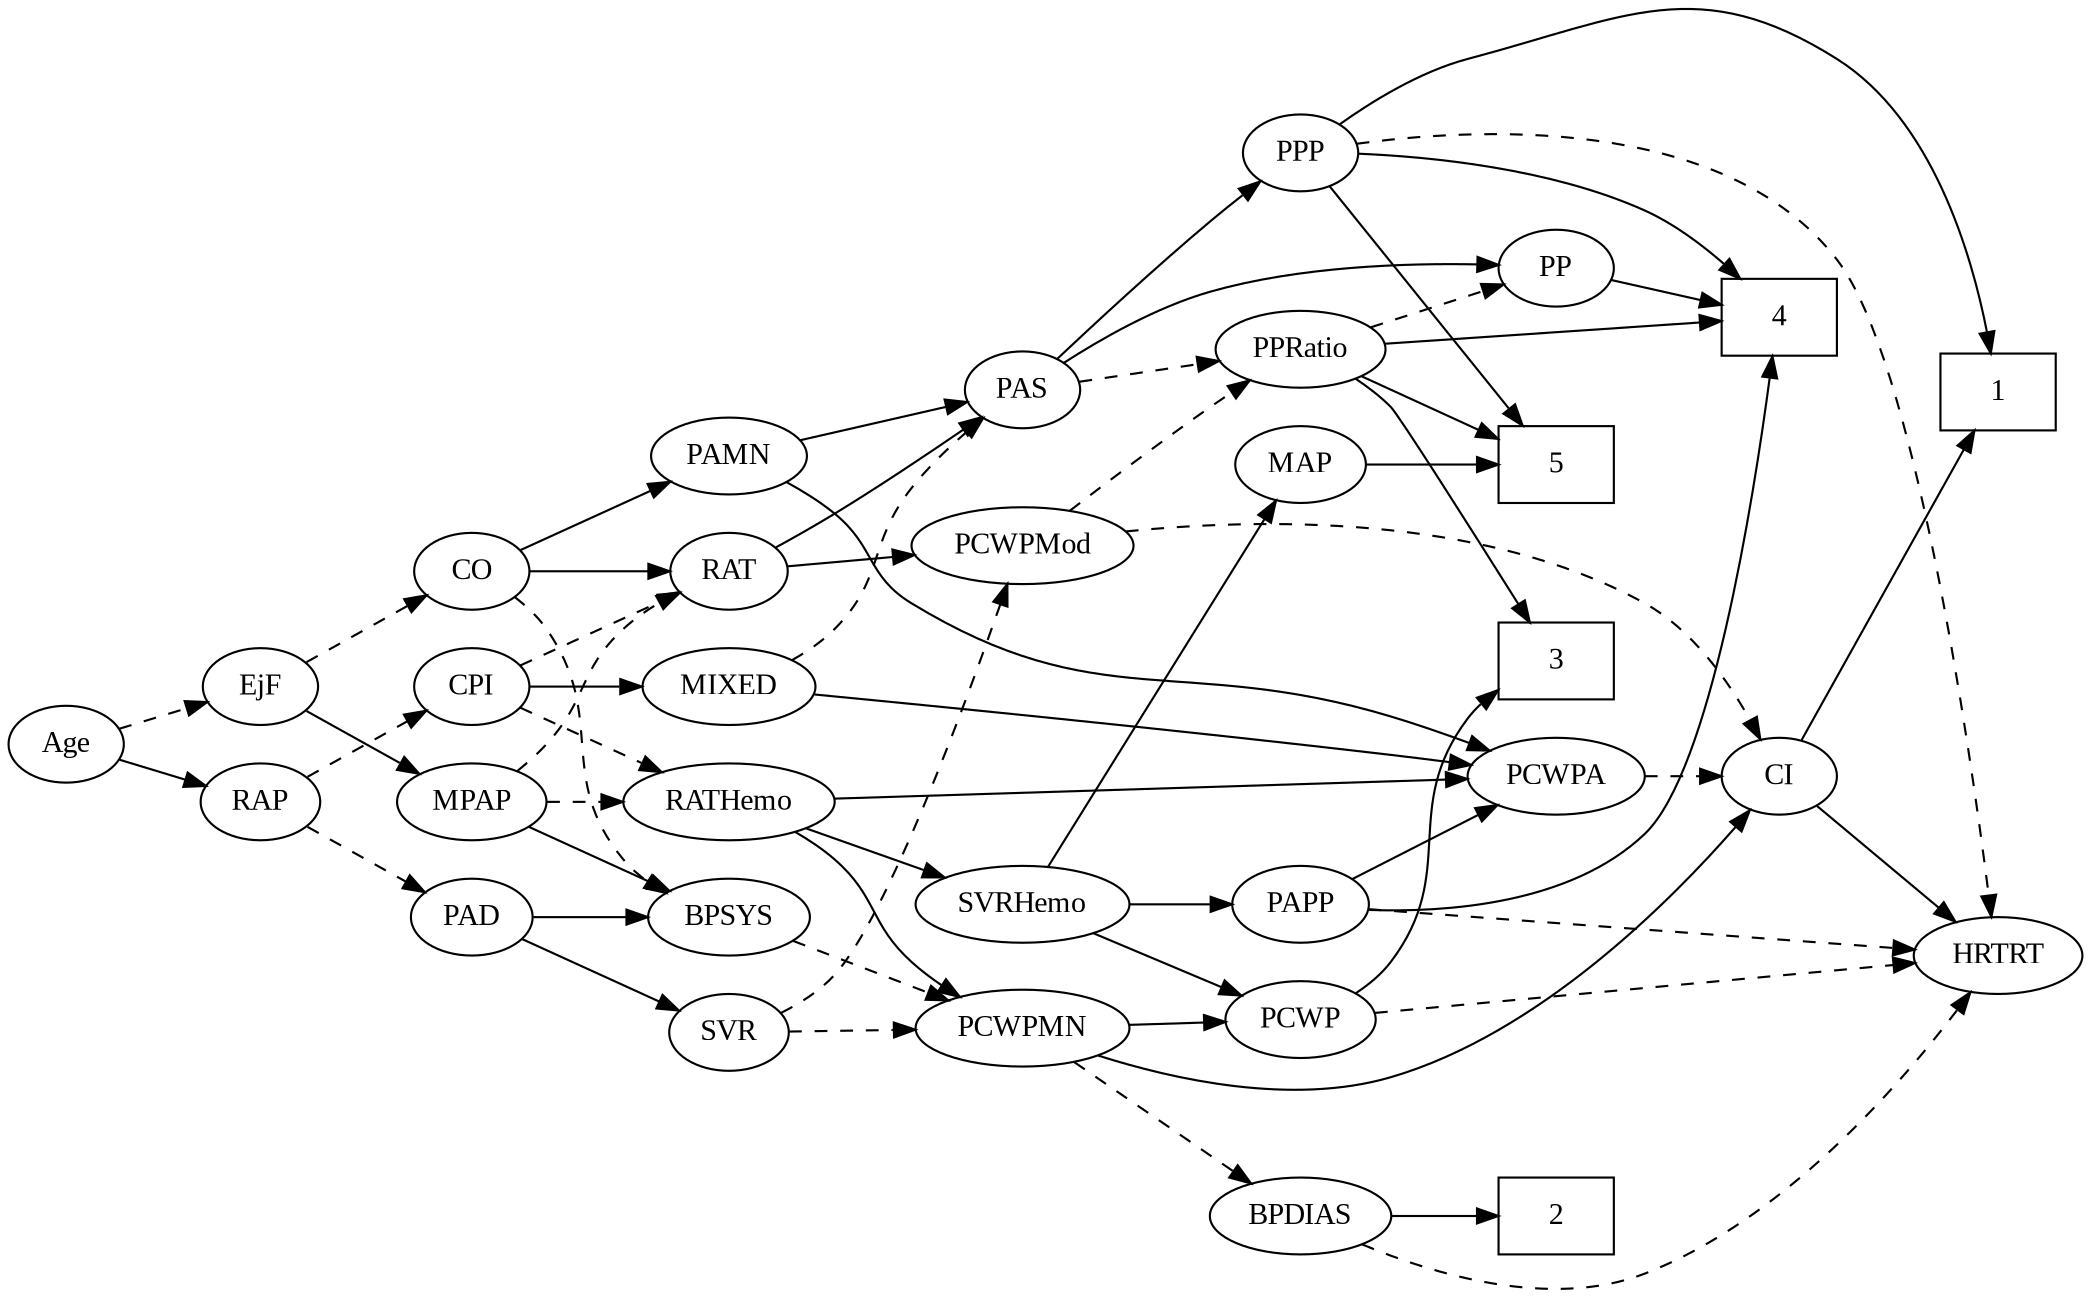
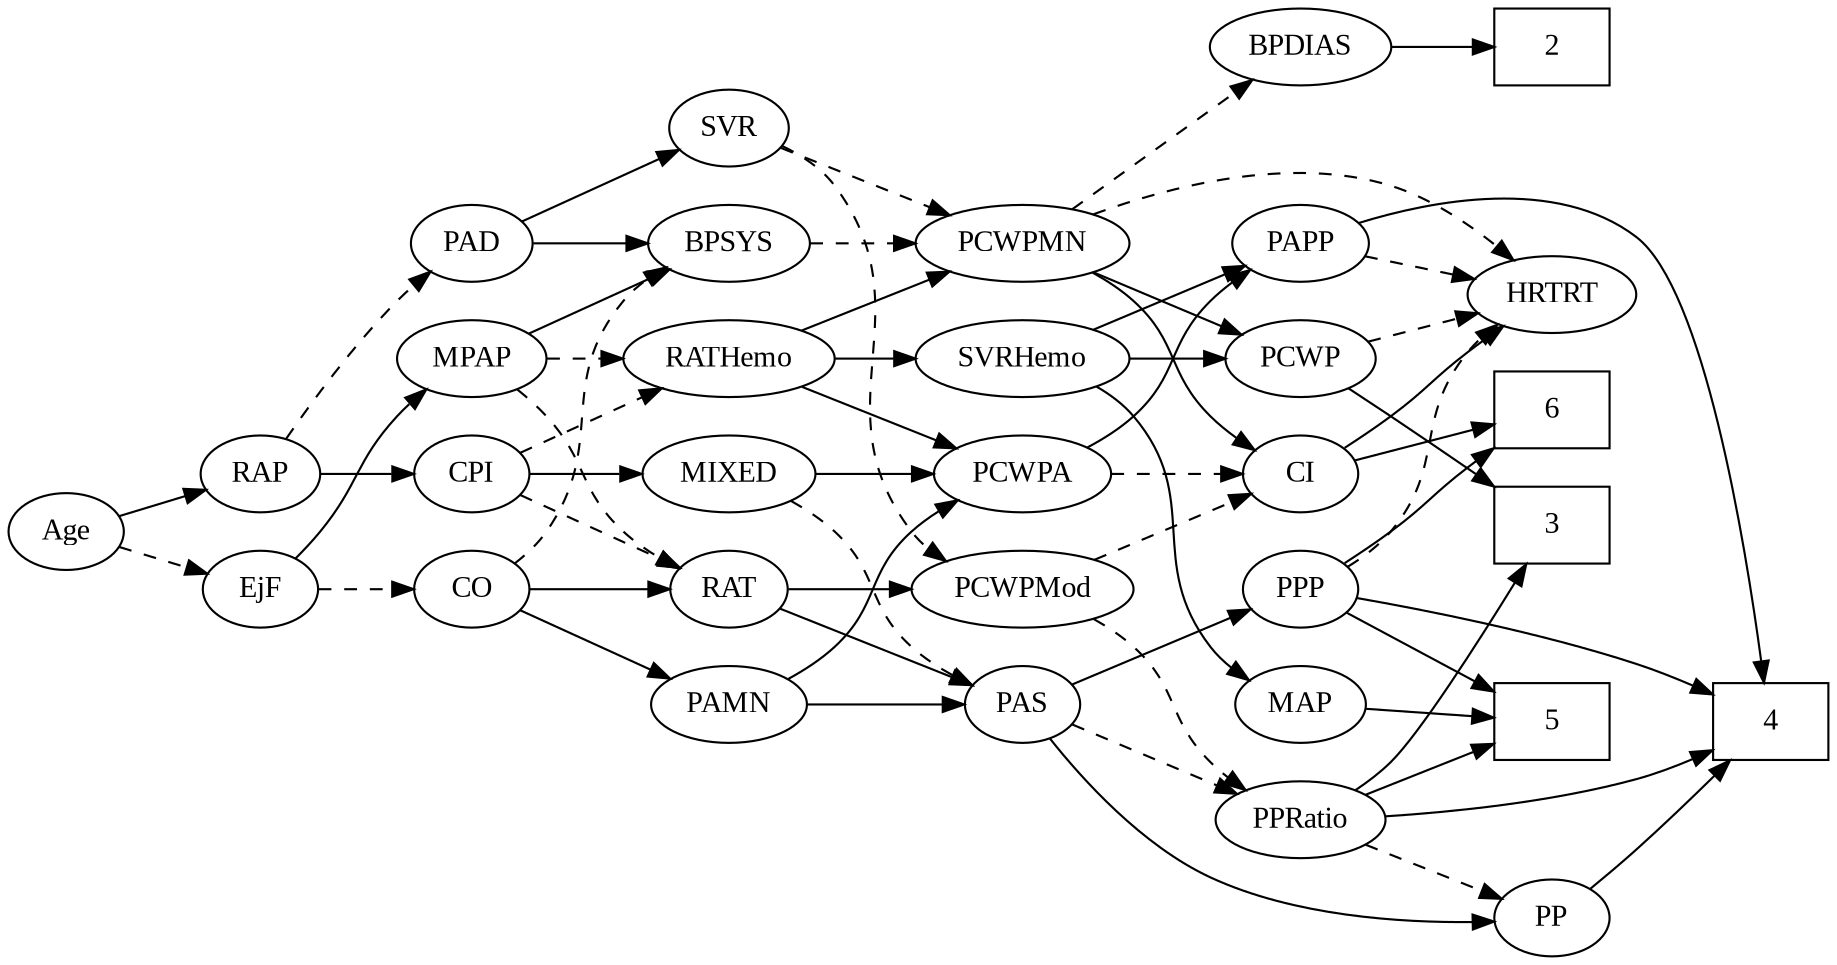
node "1": label "1" -> "6"
edge "RAP" -> "CPI": style dashed -> solid
edge "PAPP" -> "PCWPA": reversed
edge "BPDIAS" -> "HRTRT": now "PCWPMN" -> "HRTRT"
